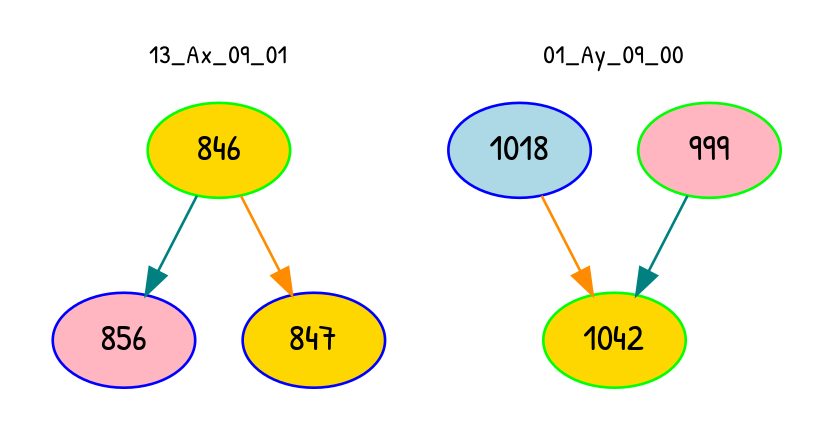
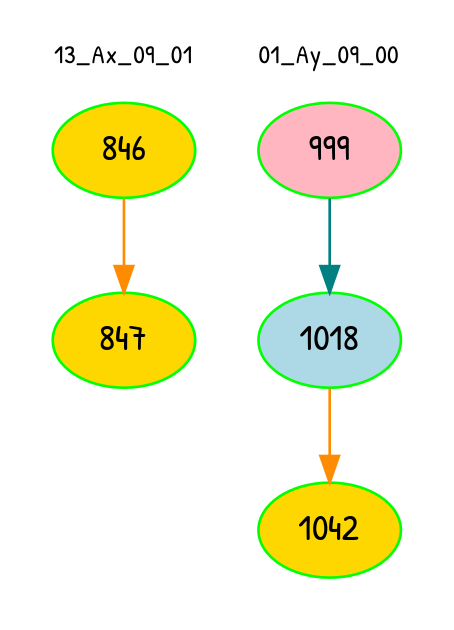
node "1018": color blue -> green
edge "999" -> "1042": now "999" -> "1018"
node "856": removed
node "847": color blue -> green
